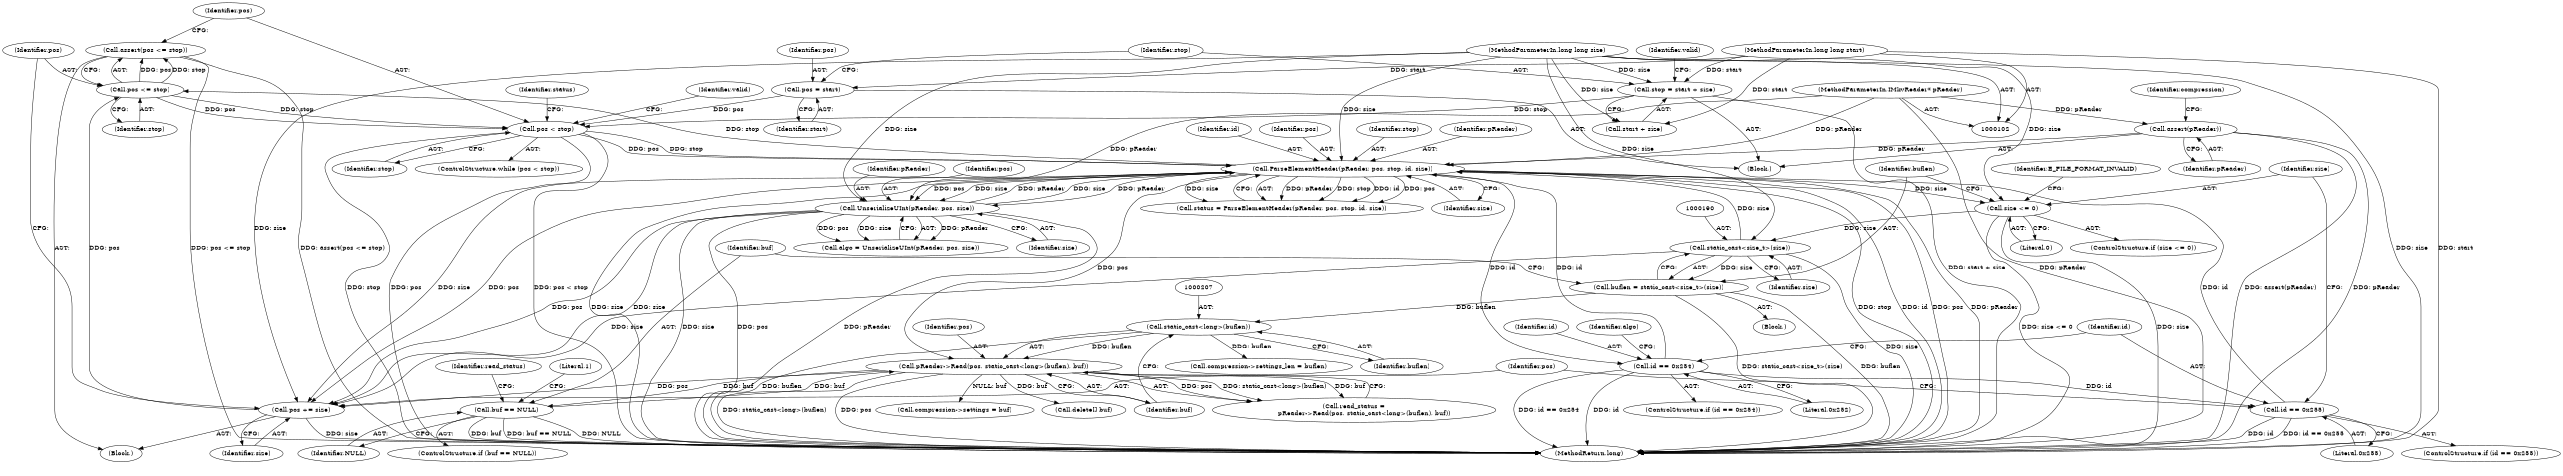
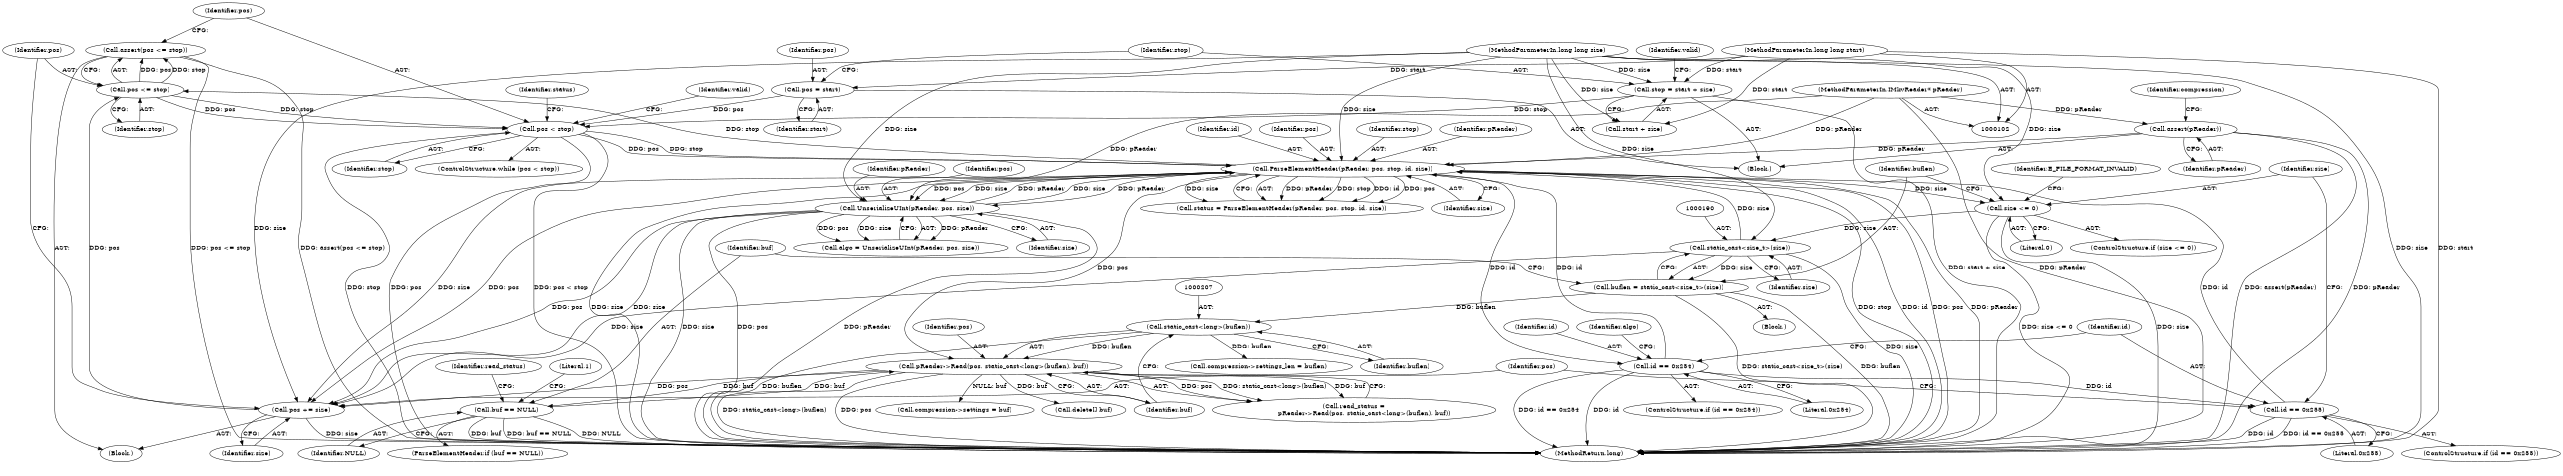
node "(Literal,0x252)": label "(Literal,0x252)" -> "(Literal,0x254)"
node "(ControlStructure,if (buf == NULL))": label "(ControlStructure,if (buf == NULL))" -> "(ParseElementHeader,if (buf == NULL))"
